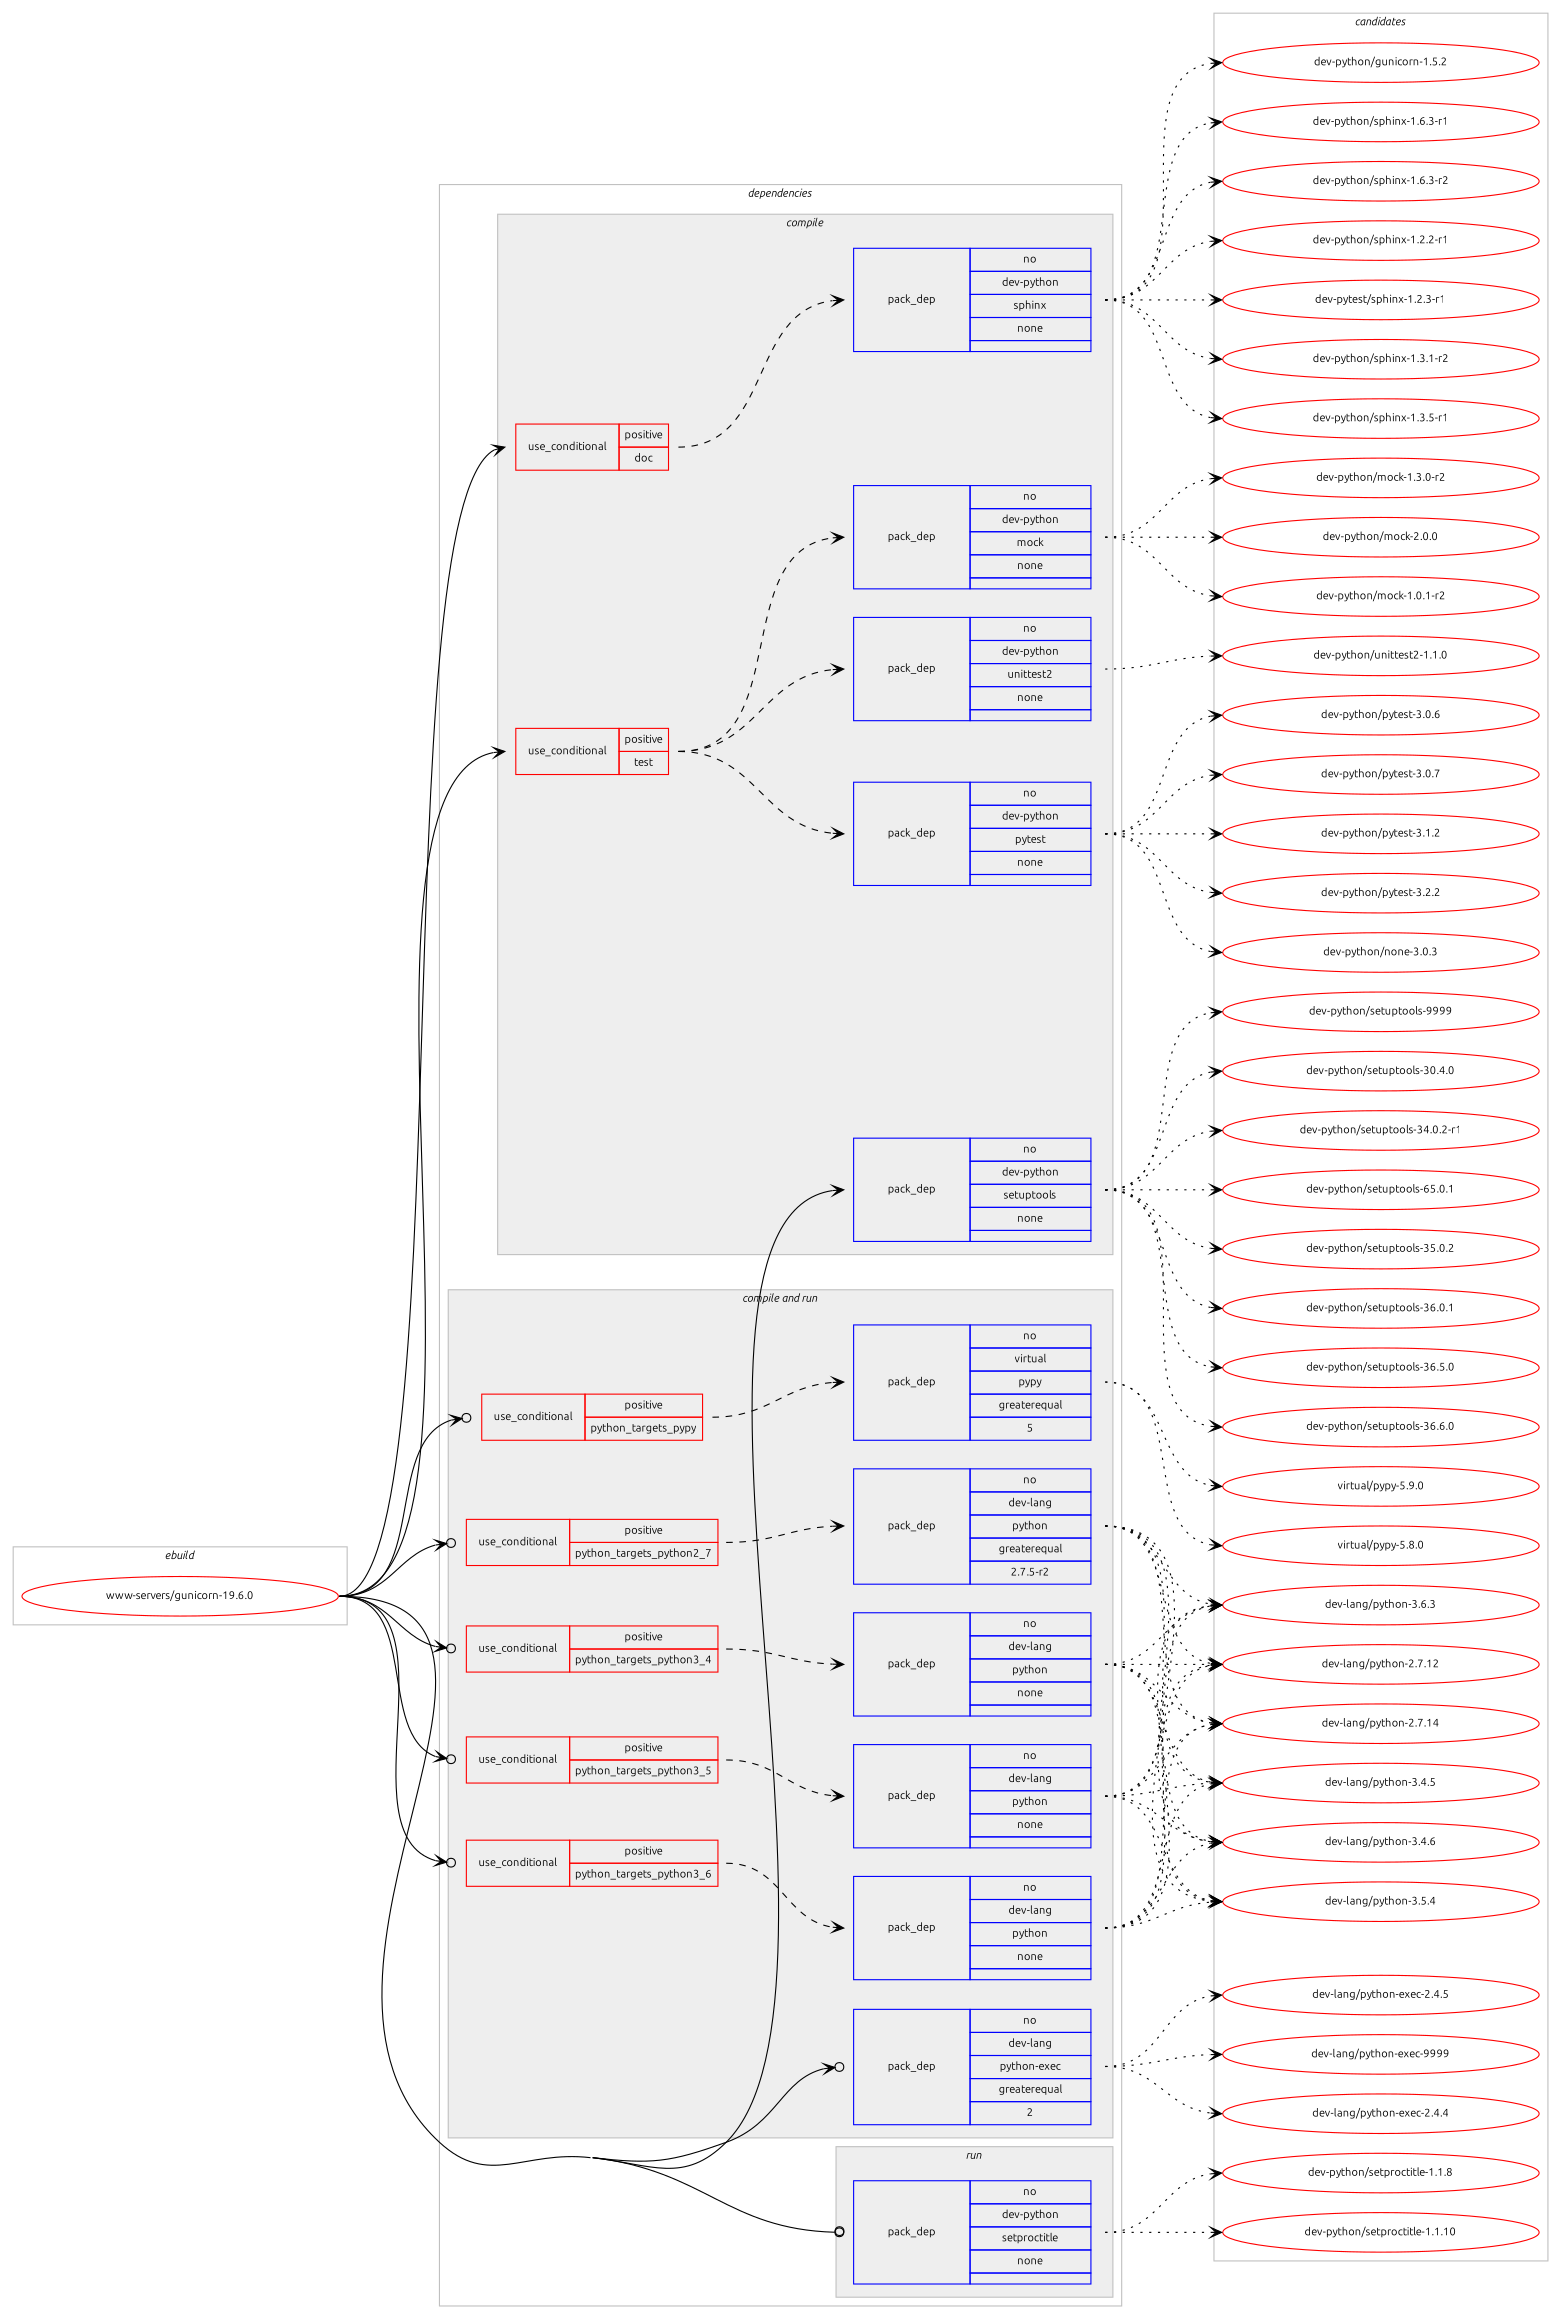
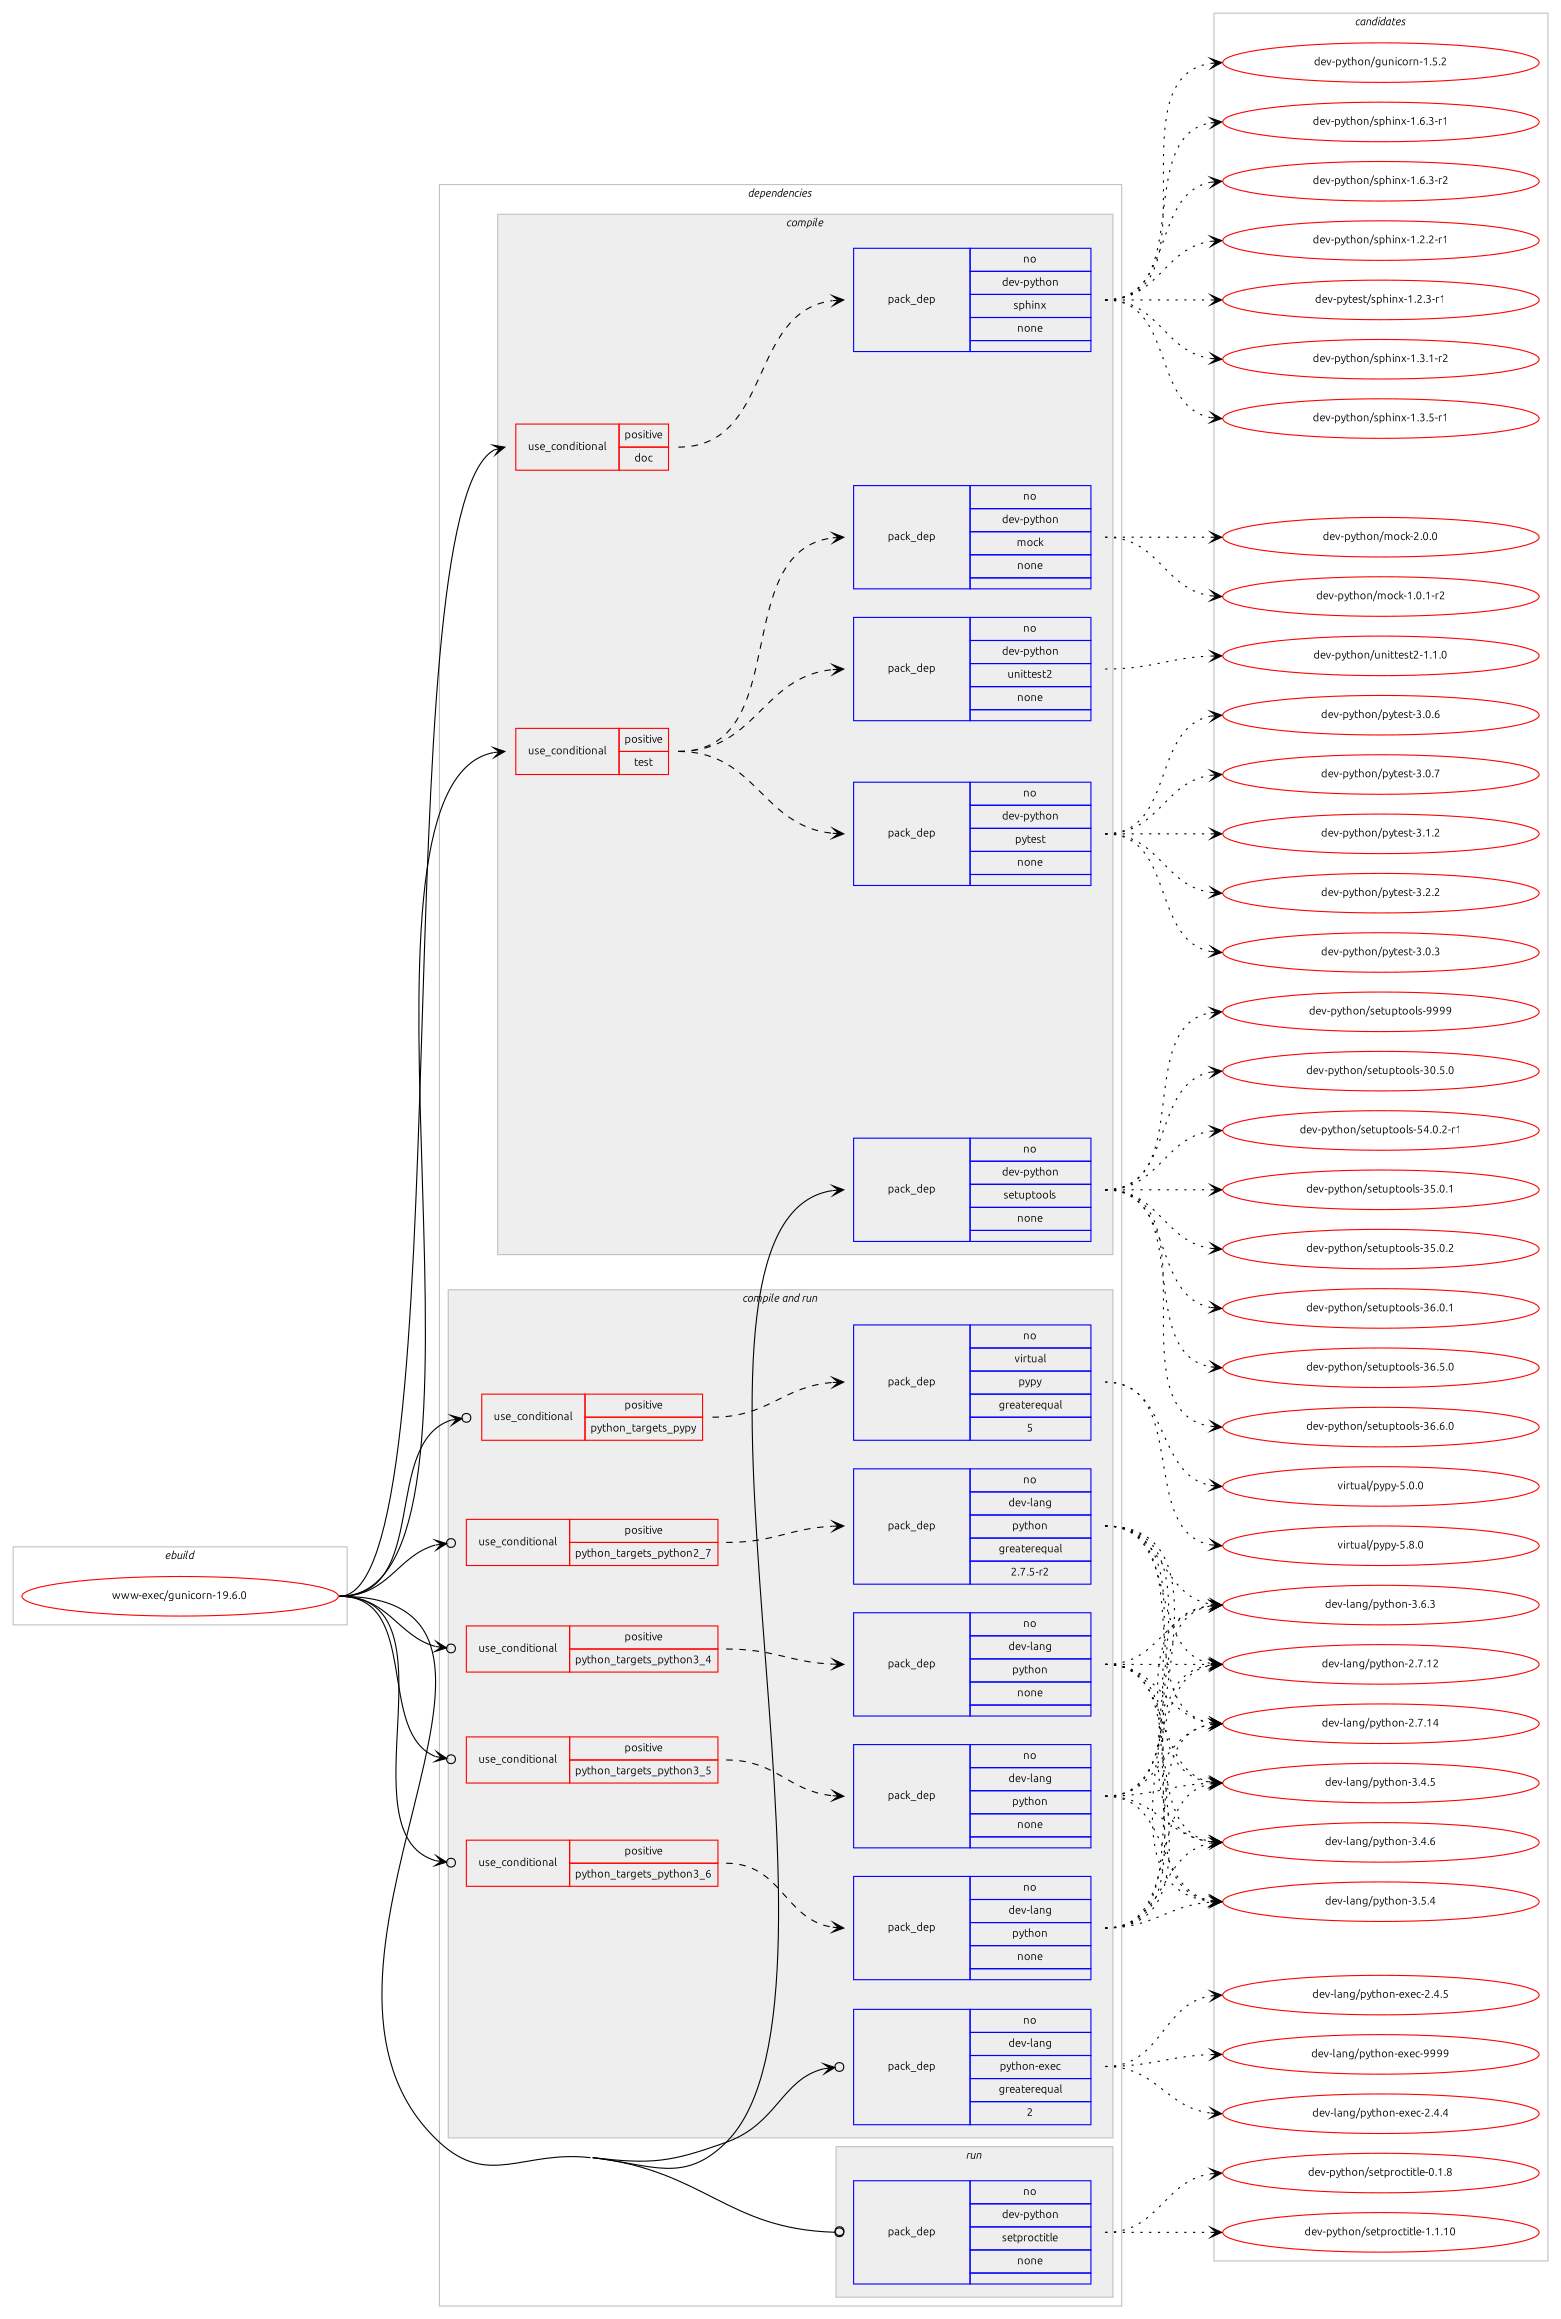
node "dev-python/mock-1.3.0-r2": removed
node "dev-python/none-3.0.3": label "dev-python/none-3.0.3" -> "dev-python/pytest-3.0.3"
node "dev-python/setuptools-30.4.0": label "dev-python/setuptools-30.4.0" -> "dev-python/setuptools-30.5.0"
node "dev-python/setuptools-34.0.2-r1": label "dev-python/setuptools-34.0.2-r1" -> "dev-python/setuptools-54.0.2-r1"
node "dev-python/setuptools-65.0.1": label "dev-python/setuptools-65.0.1" -> "dev-python/setuptools-35.0.1"
node "virtual/pypy-5.9.0": label "virtual/pypy-5.9.0" -> "virtual/pypy-5.0.0"
node "www-servers/gunicorn-19.6.0": label "www-servers/gunicorn-19.6.0" -> "www-exec/gunicorn-19.6.0"
node "dev-python/setproctitle-1.1.8": label "dev-python/setproctitle-1.1.8" -> "dev-python/setproctitle-0.1.8"
